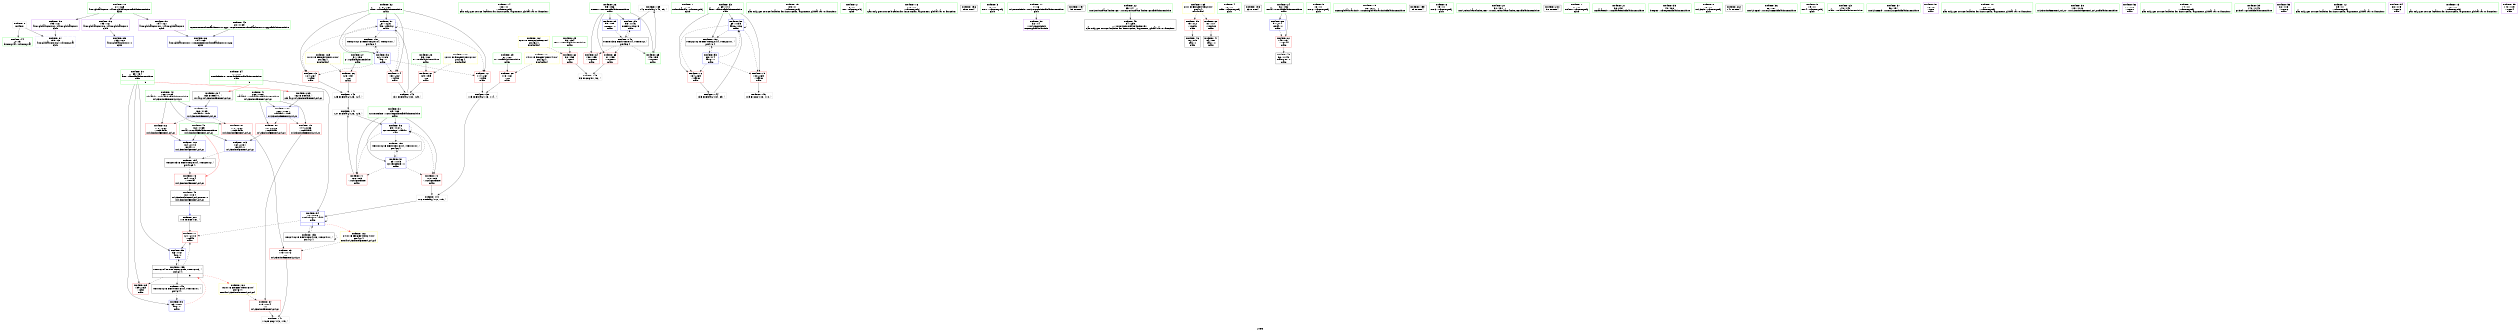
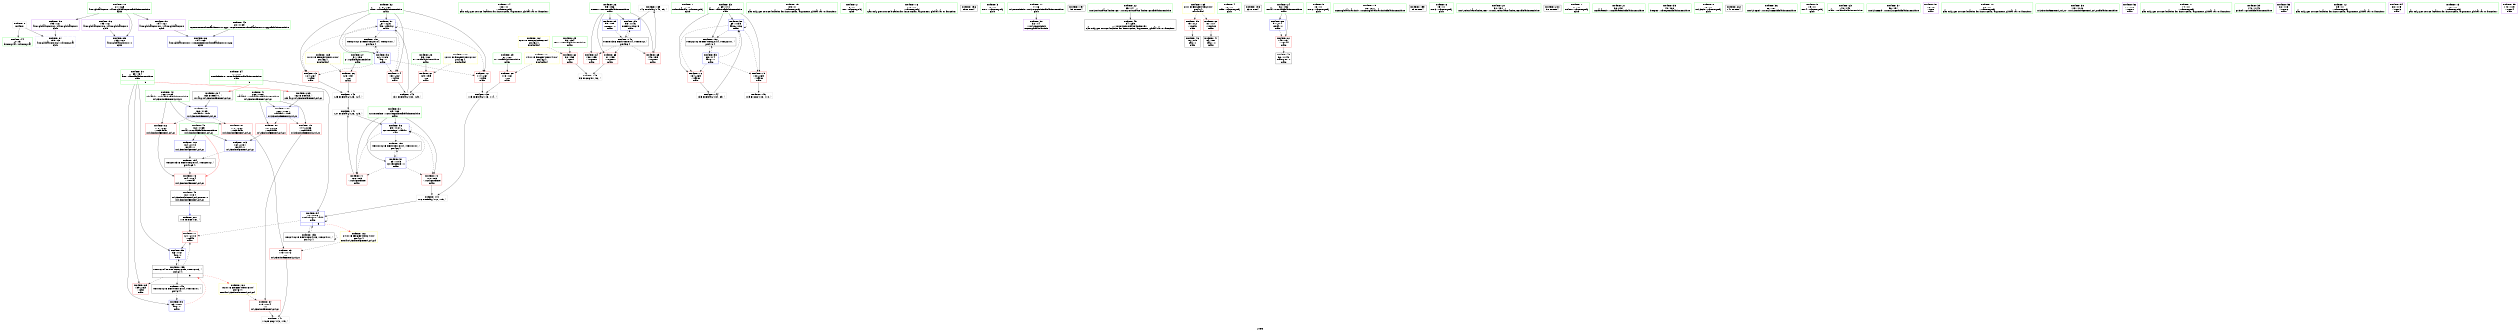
edge "NodeID: 18" -> "NodeID: 56": now "NodeID: 18" -> "NodeID: 85"
node "NodeID: 65": color green -> red
edge "NodeID: 82" -> "NodeID: 102": now "NodeID: 82" -> "NodeID: 78"
